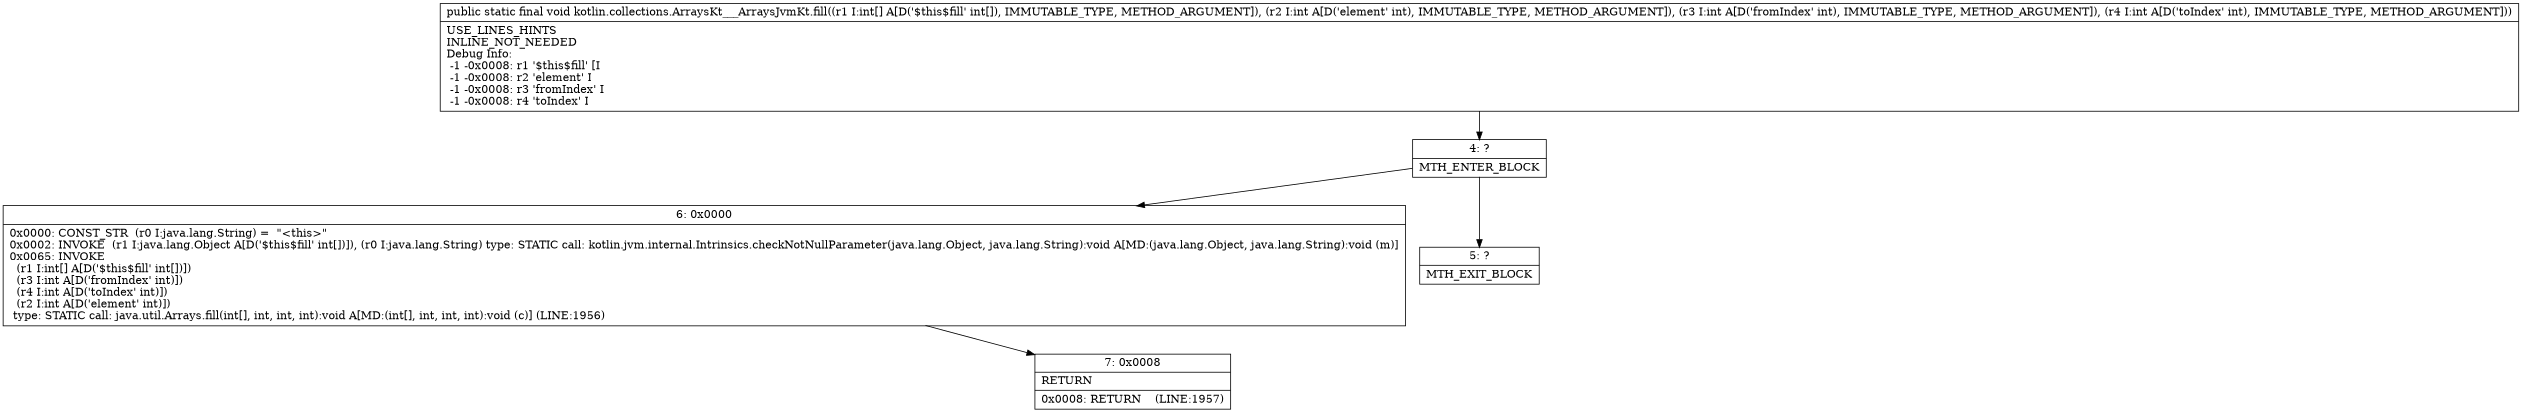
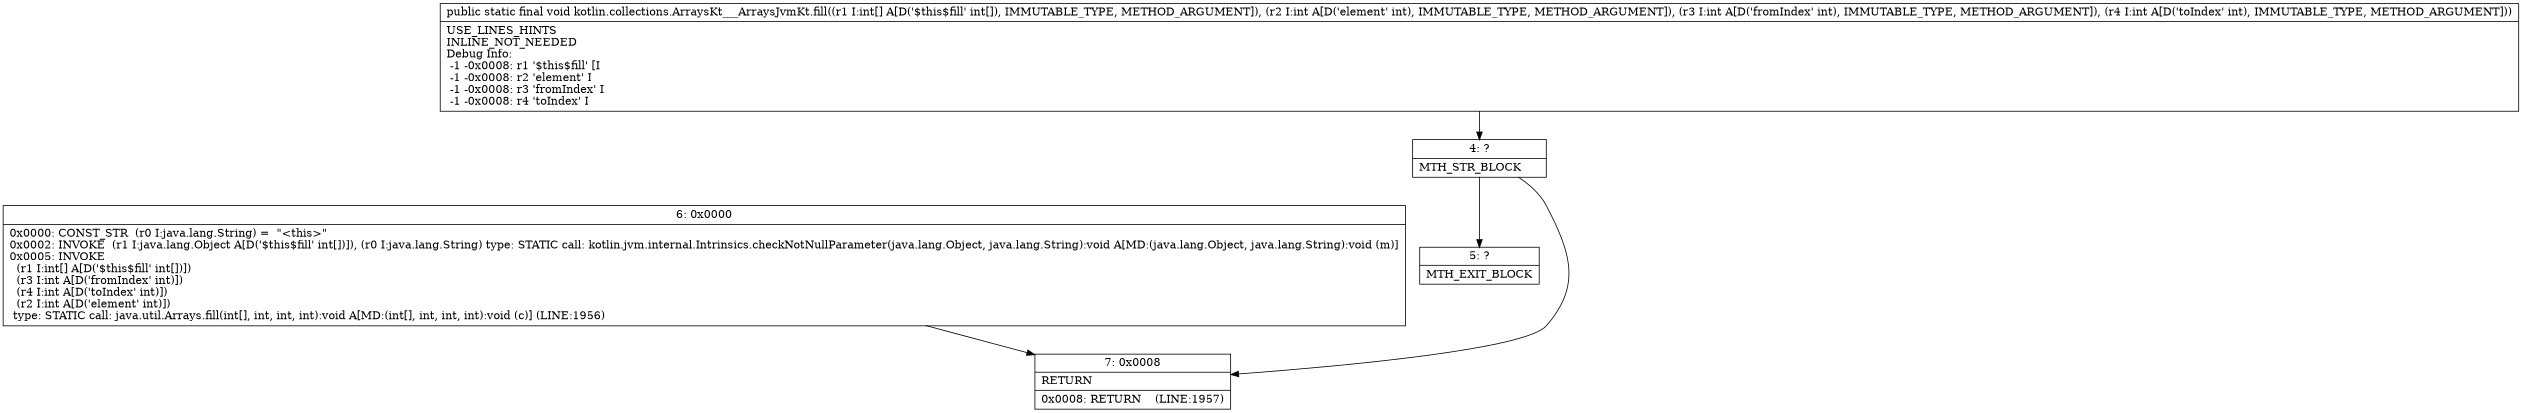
node "4: ?": text "MTH_ENTER_BLOCK" -> "MTH_STR_BLOCK"
edge "4: ?" -> "6: 0x0000": now "4: ?" -> "7: 0x0008"
node "6: 0x0000": text "0x0065: INVOKE" -> "0x0005: INVOKE"
